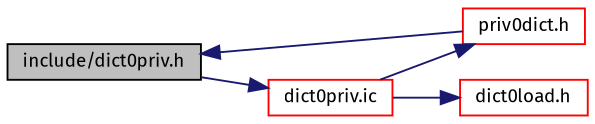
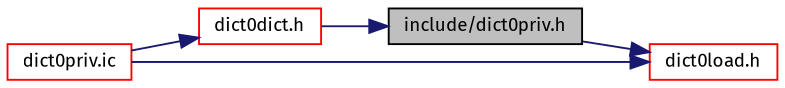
node "priv0dict.h": label "priv0dict.h" -> "dict0dict.h"
edge "include/dict0priv.h" -> "dict0priv.ic": now "include/dict0priv.h" -> "dict0load.h"
